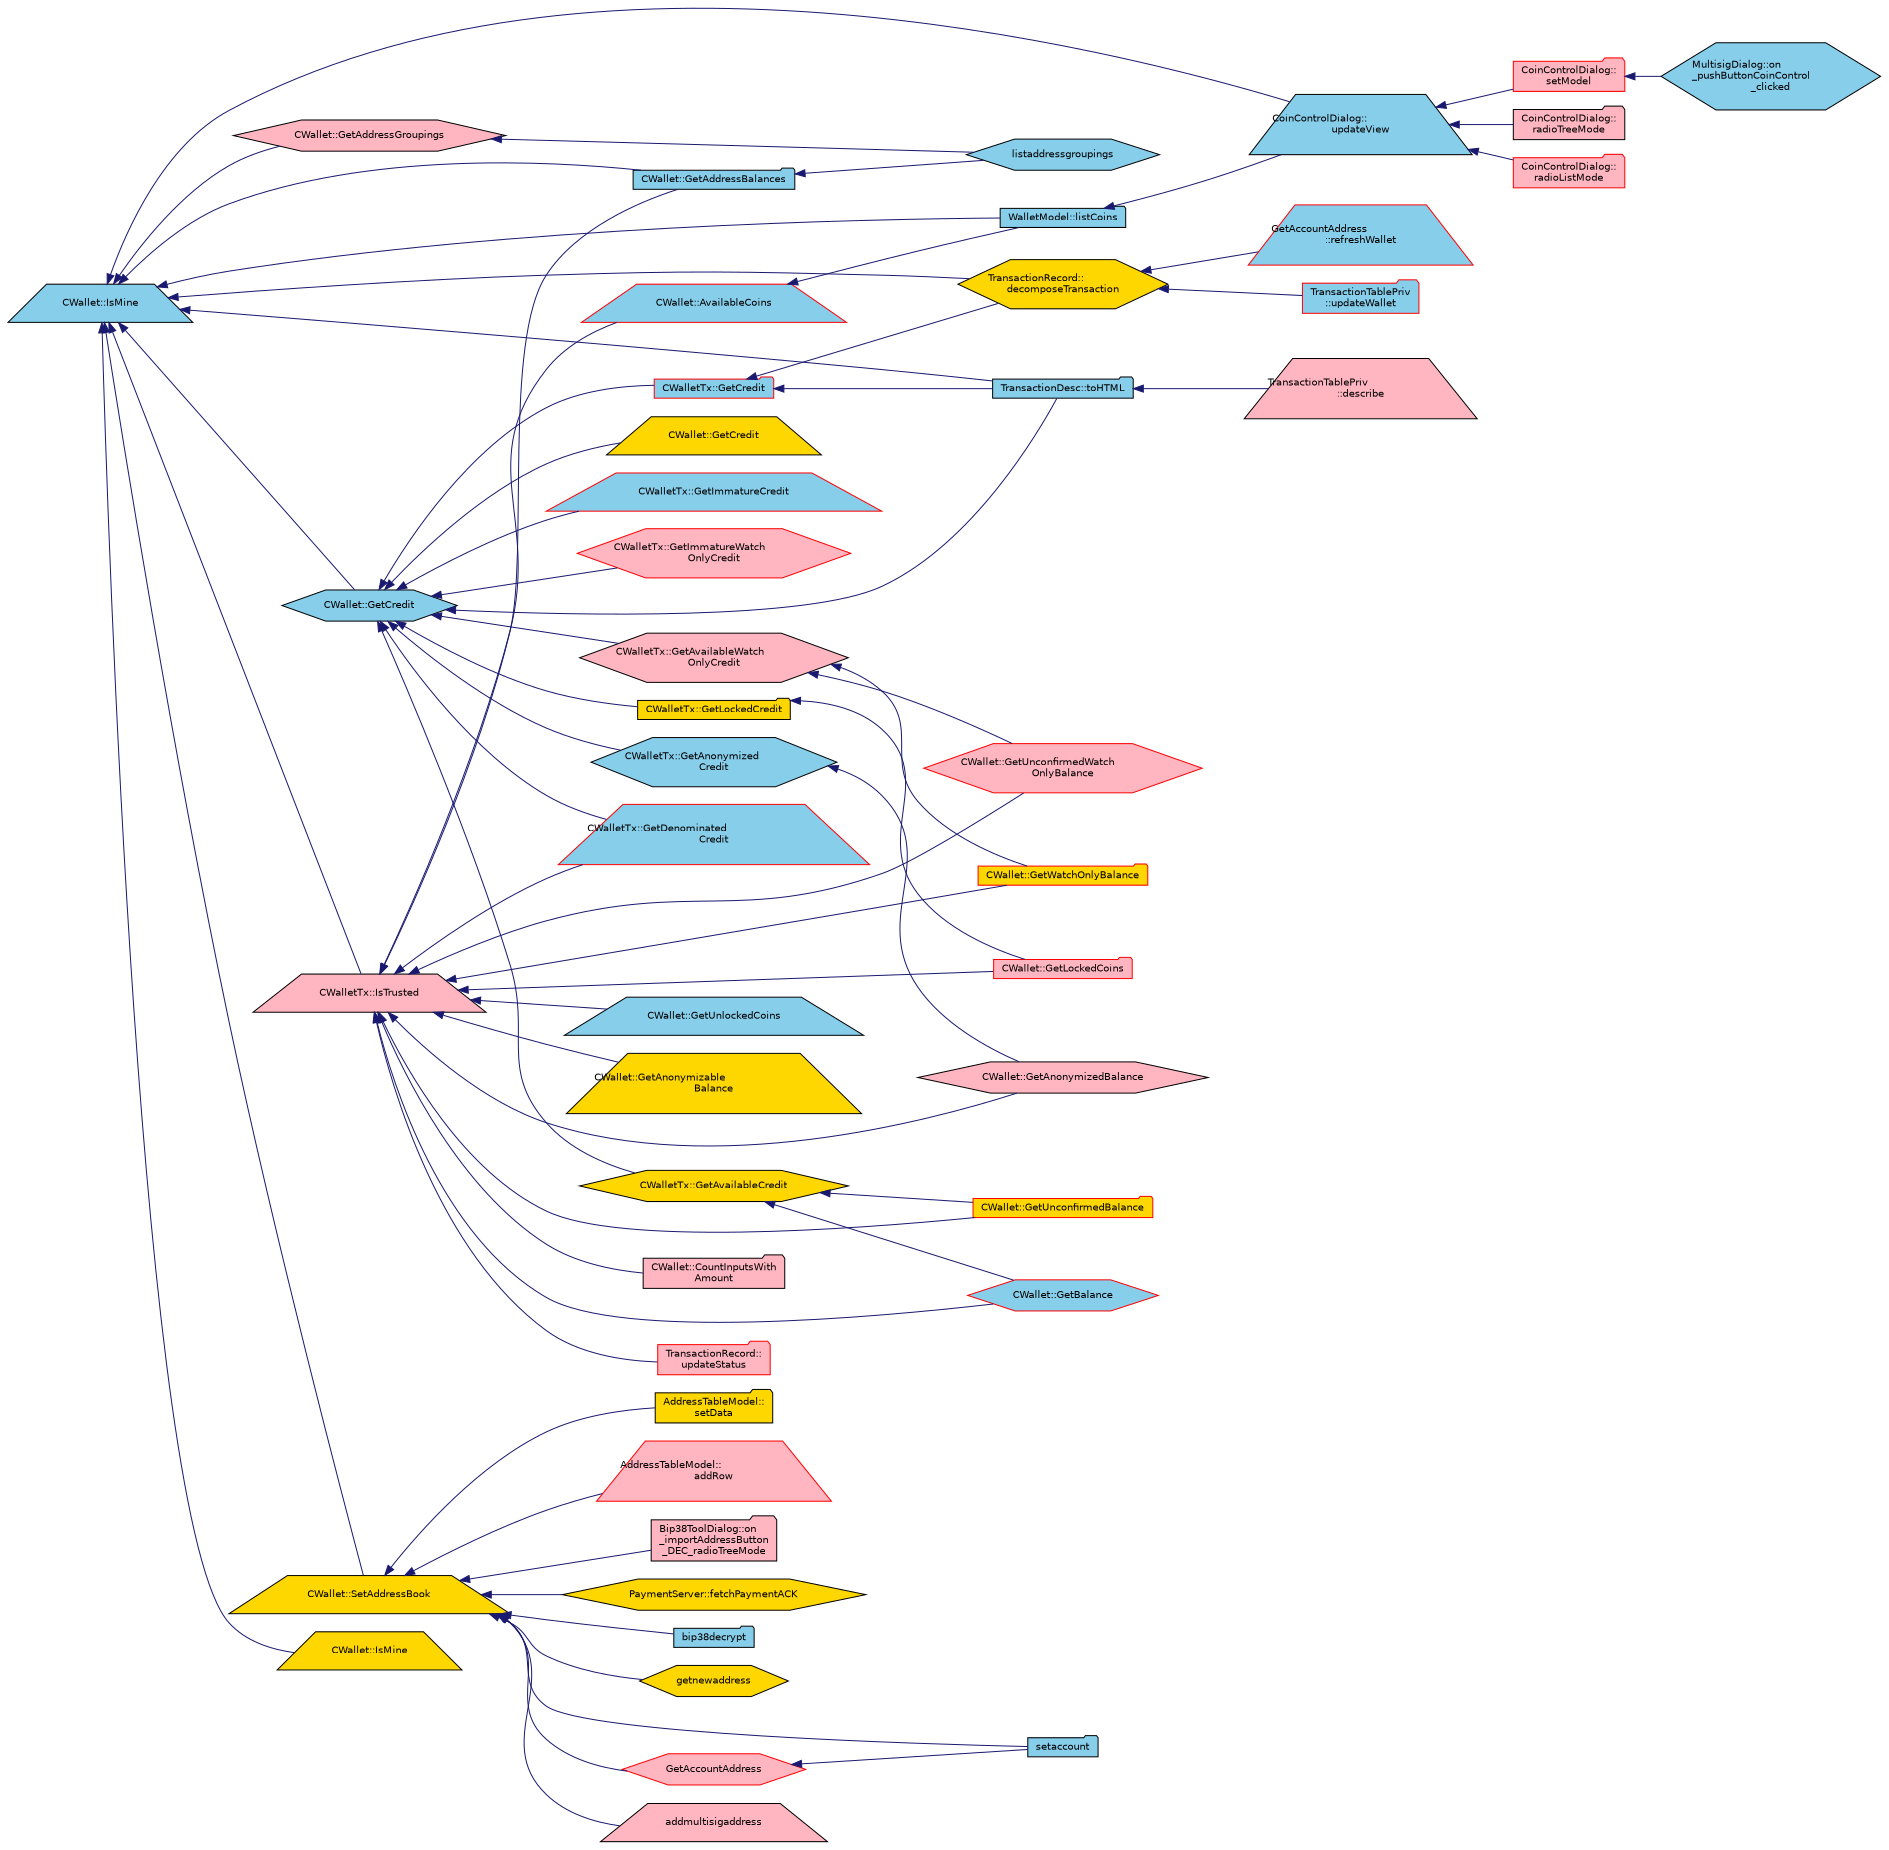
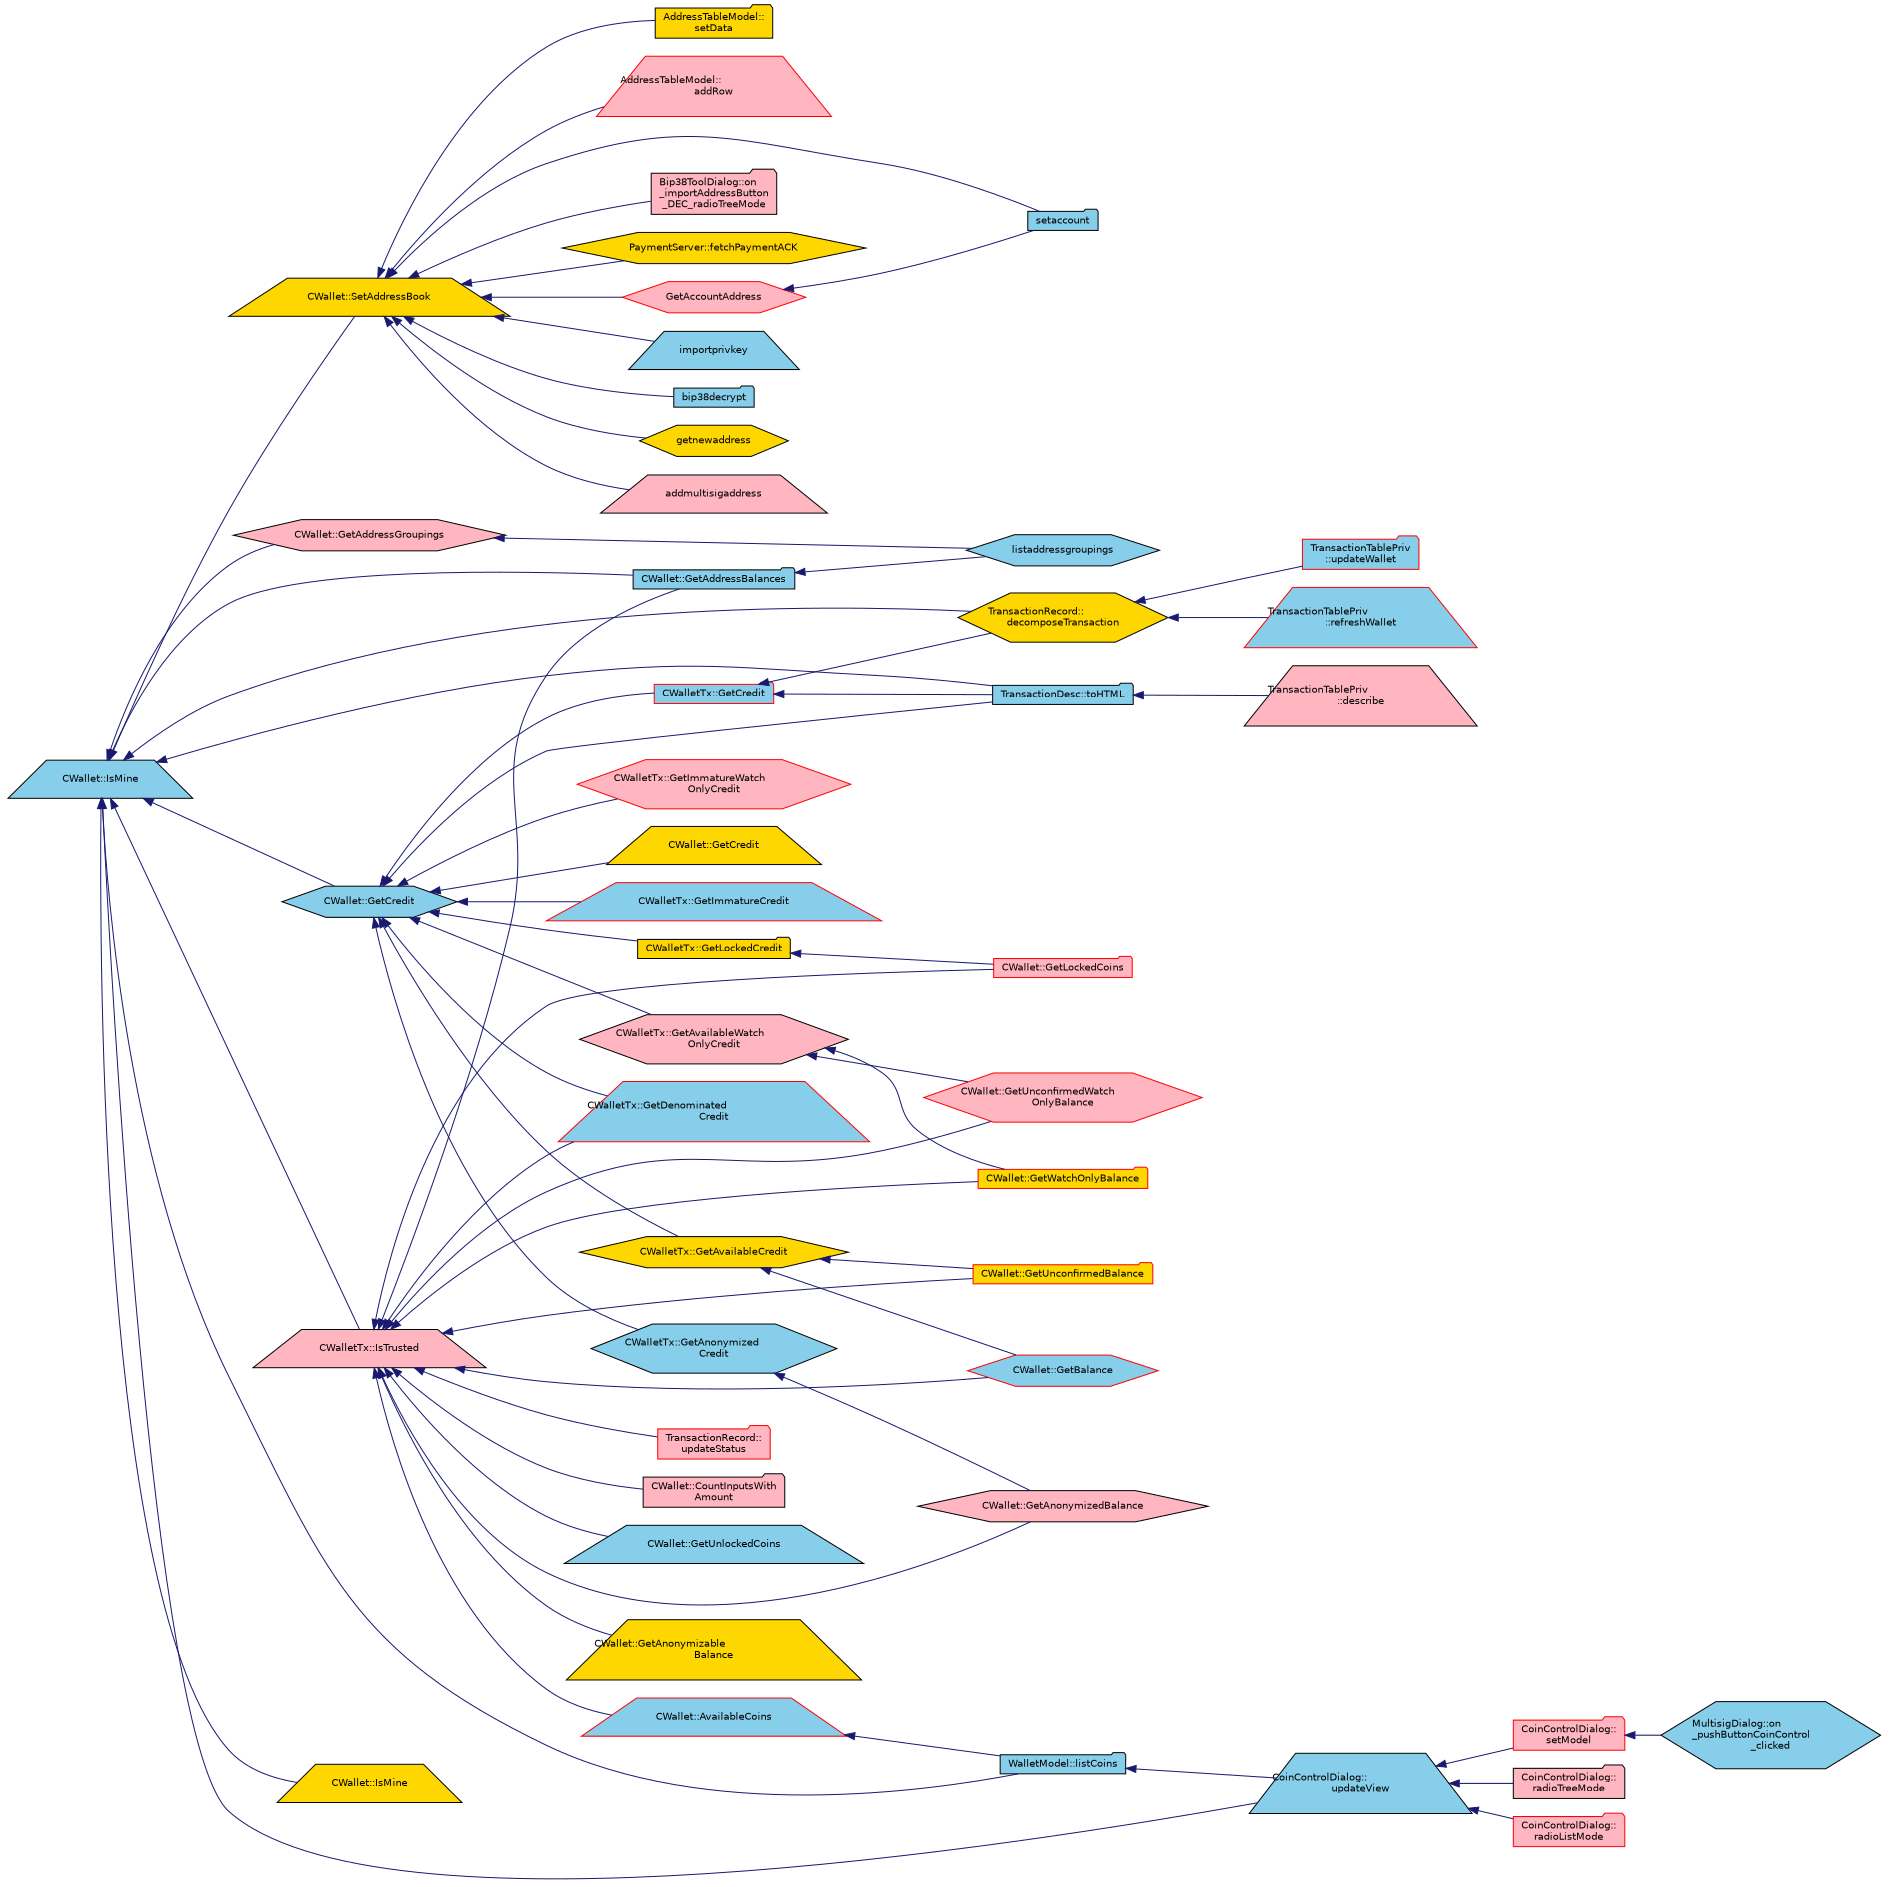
node "GetAccountAddress ::refreshWallet": label "GetAccountAddress ::refreshWallet" -> "TransactionTablePriv ::refreshWallet"
node "importprivkey": added
